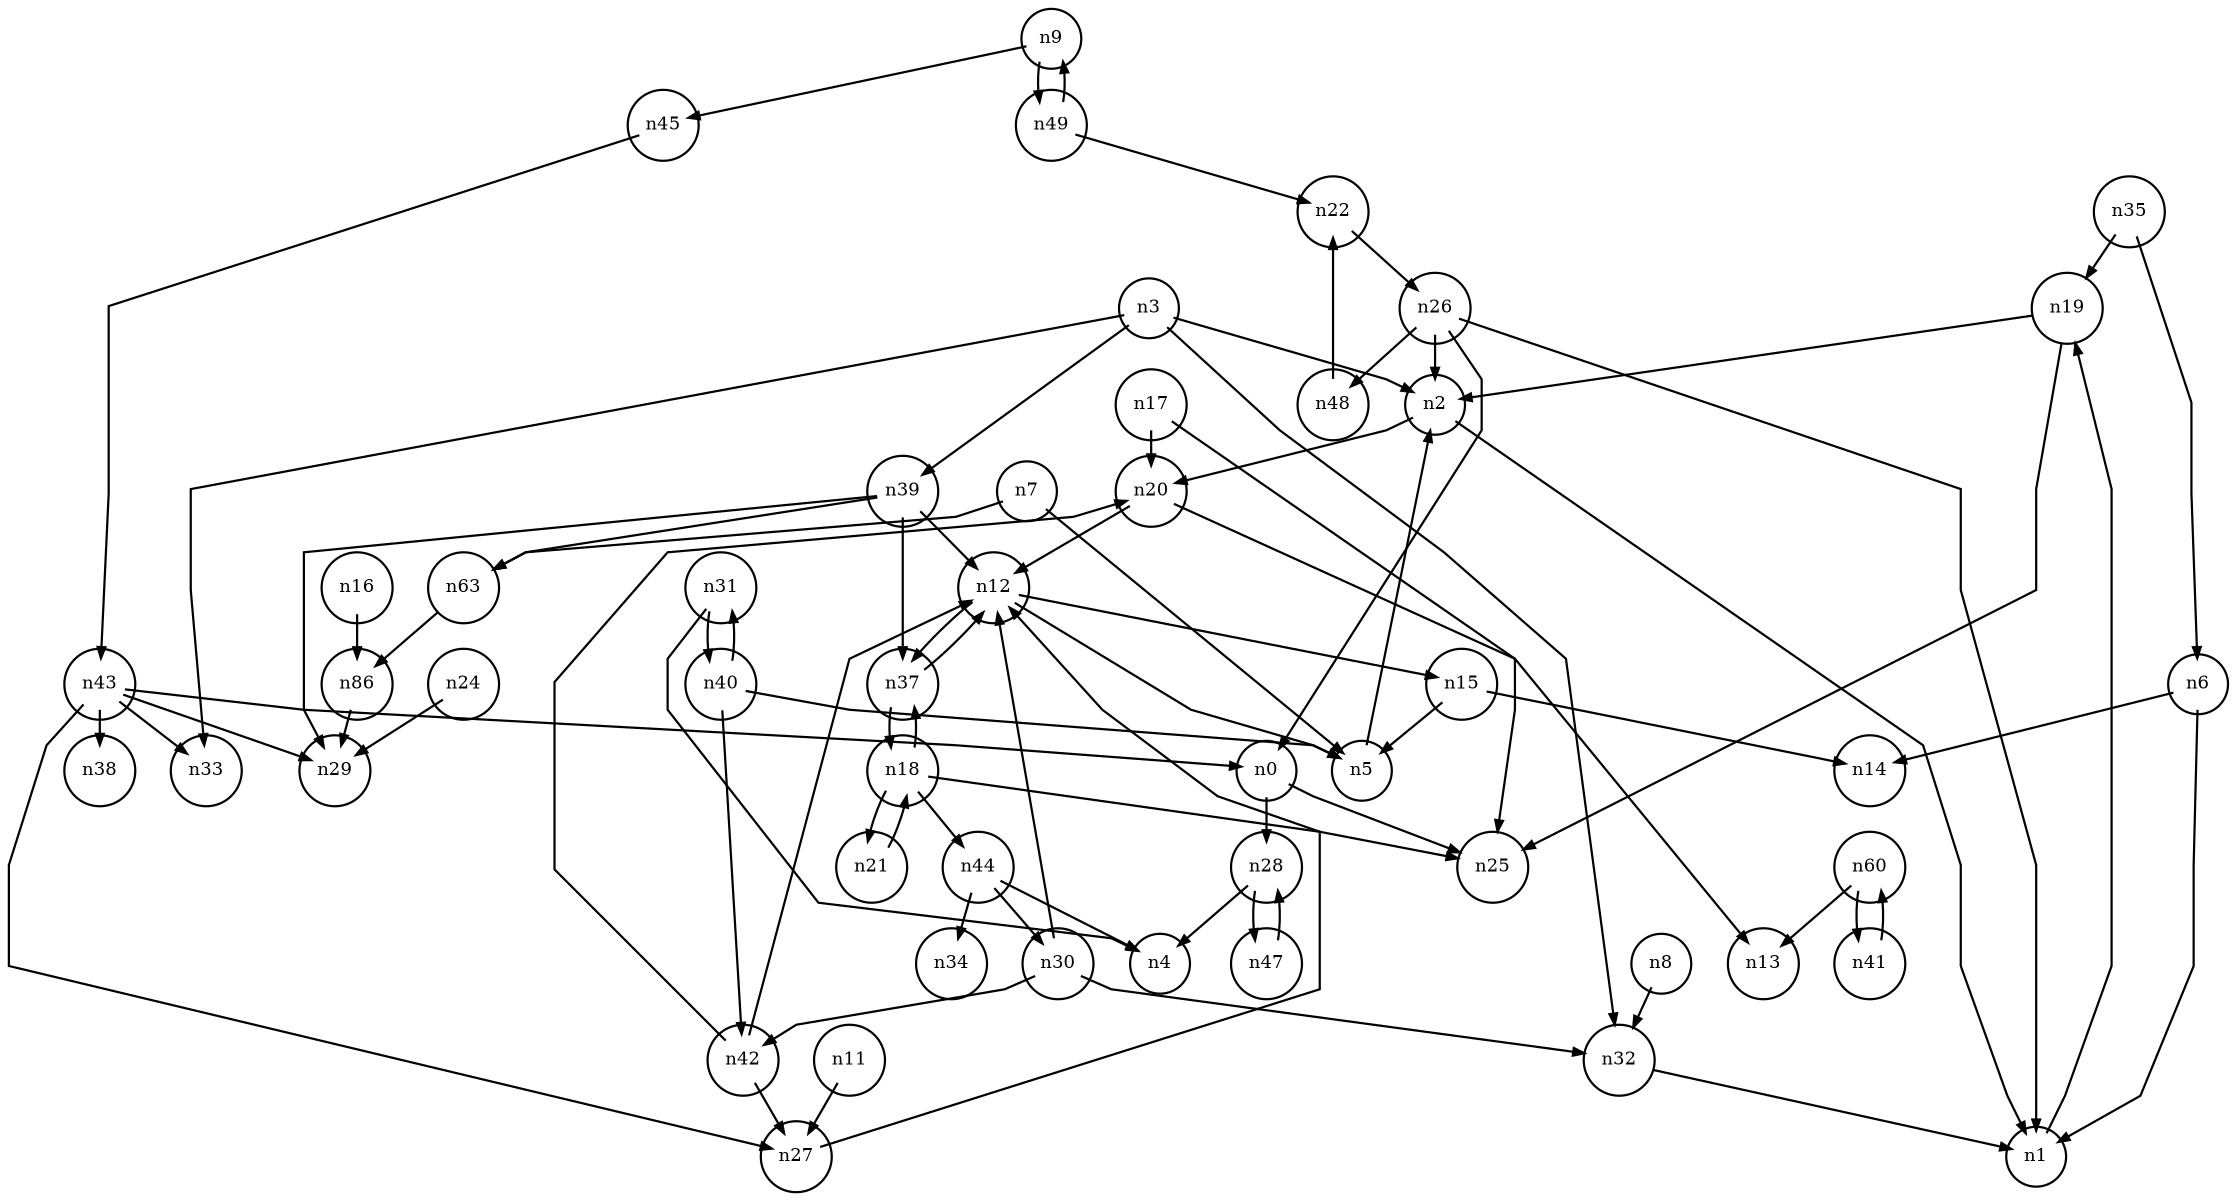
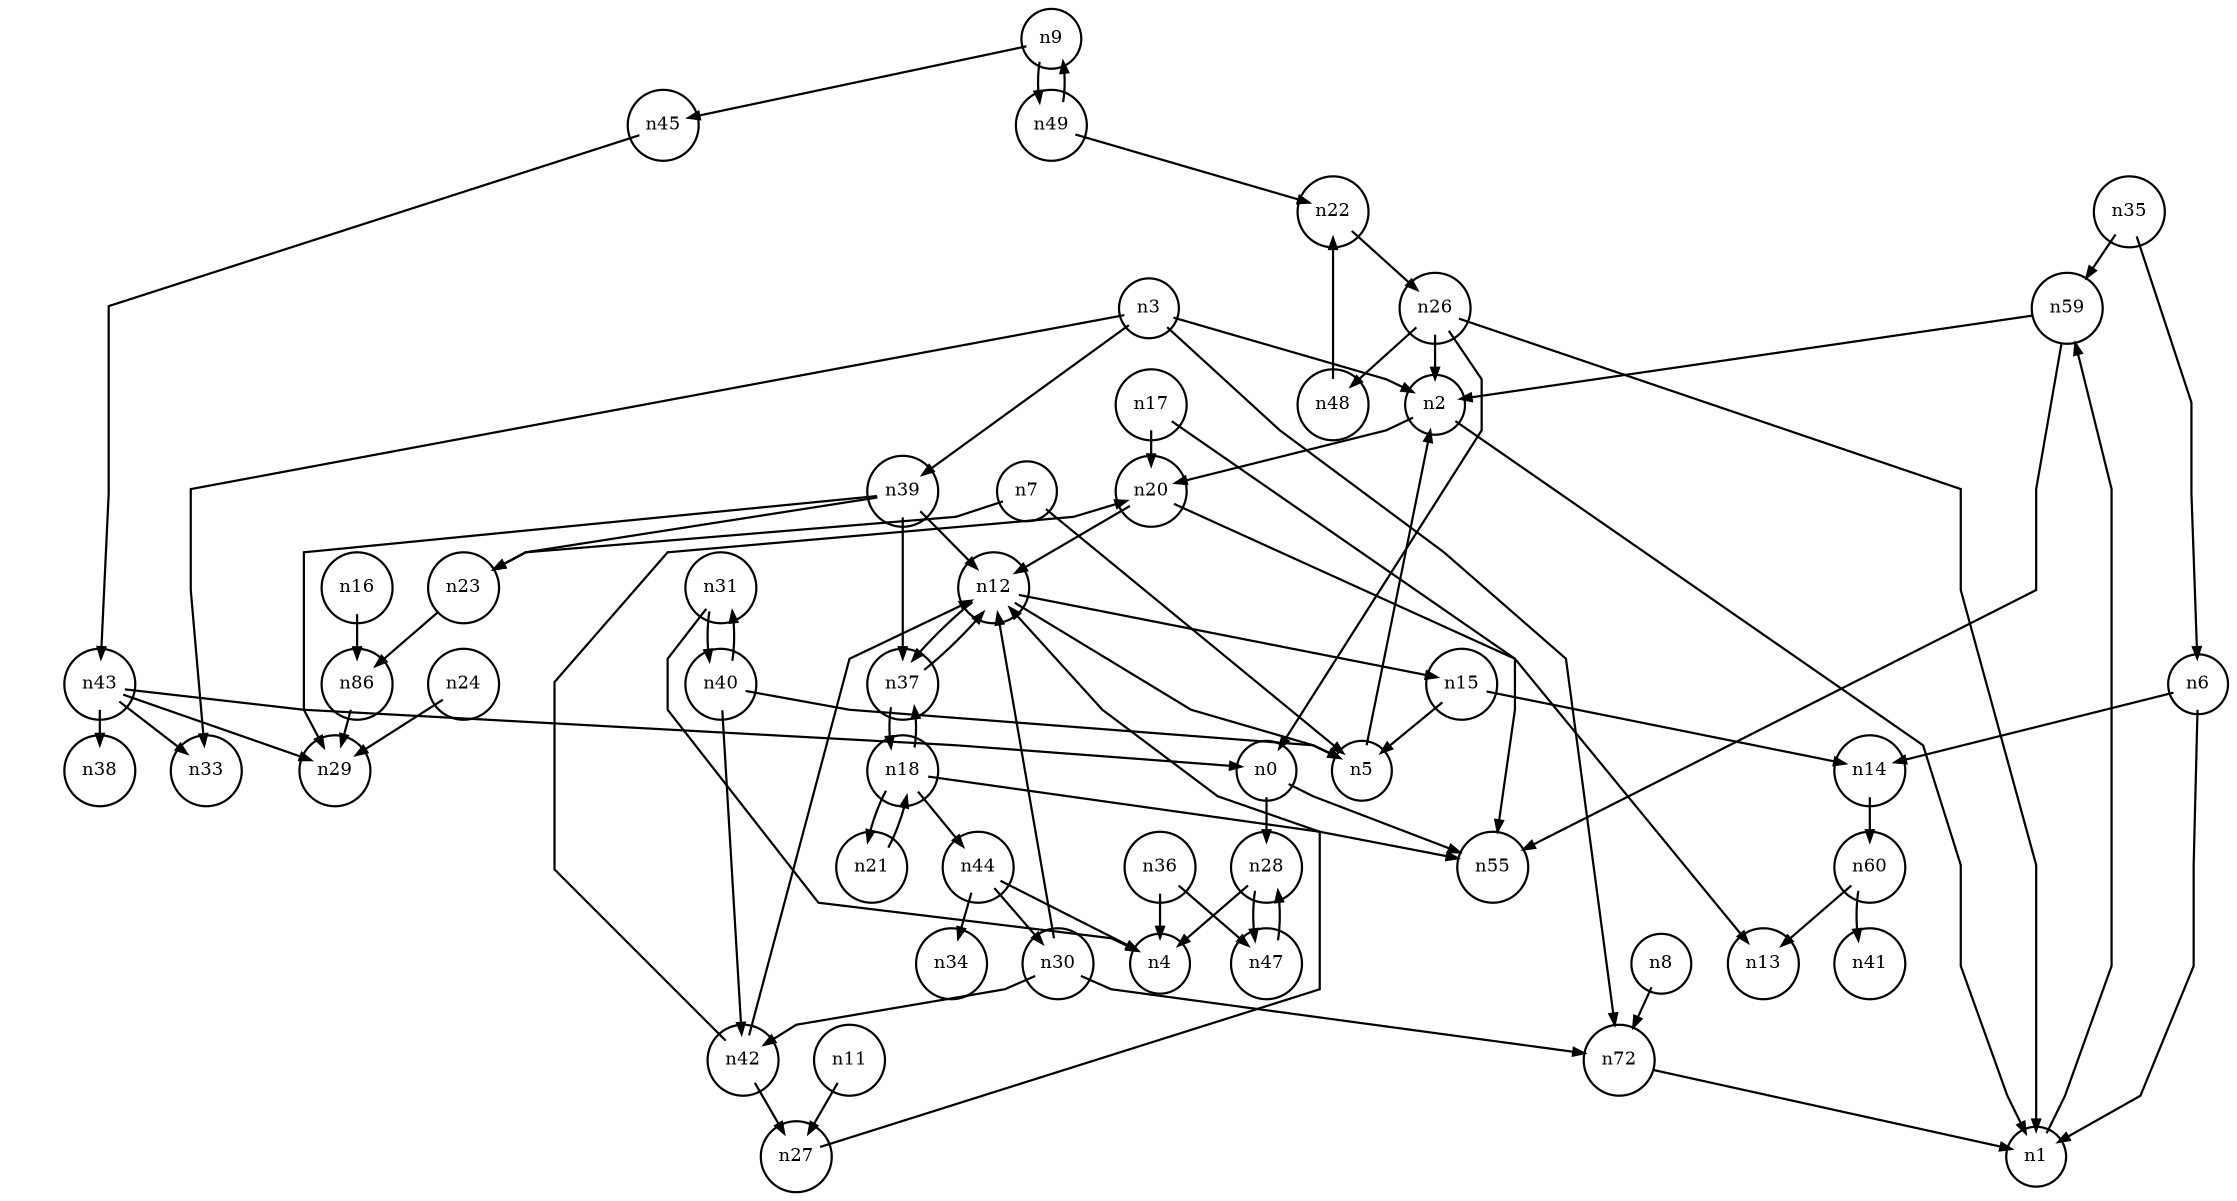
node "n19": label "n19" -> "n59"
node "n63": label "n63" -> "n23"
node "n36": added
node "n25": label "n25" -> "n55"
edge "n41" -> "n60": now "n14" -> "n60"
edge "n43" -> "n27": removed
node "n32": label "n32" -> "n72"
